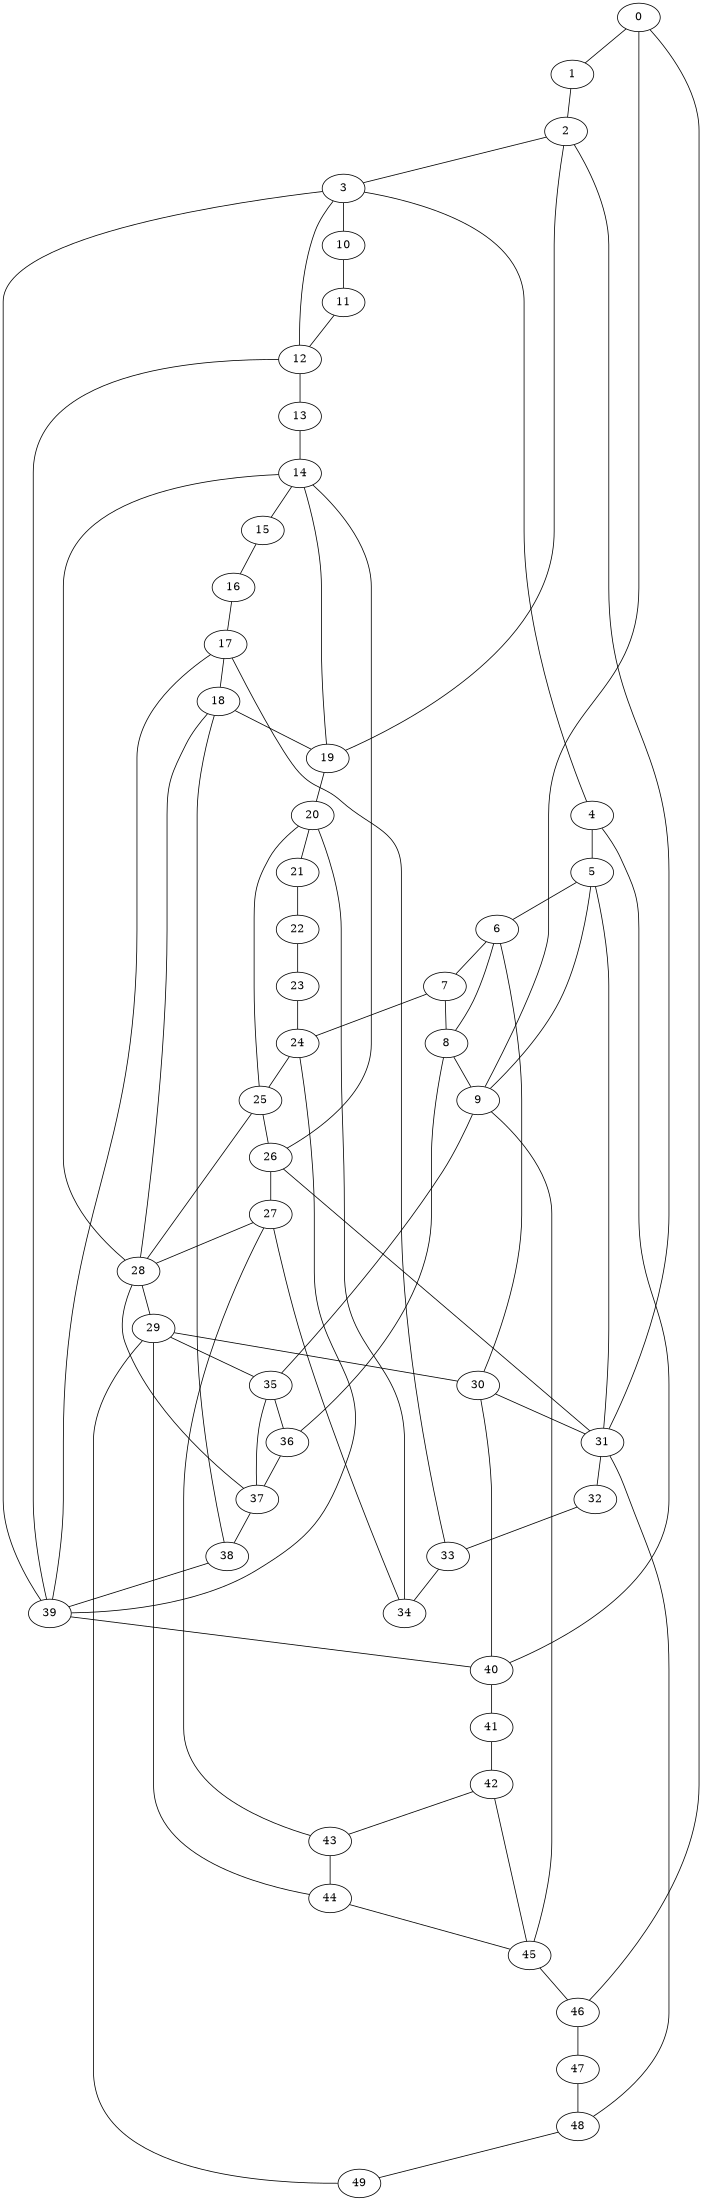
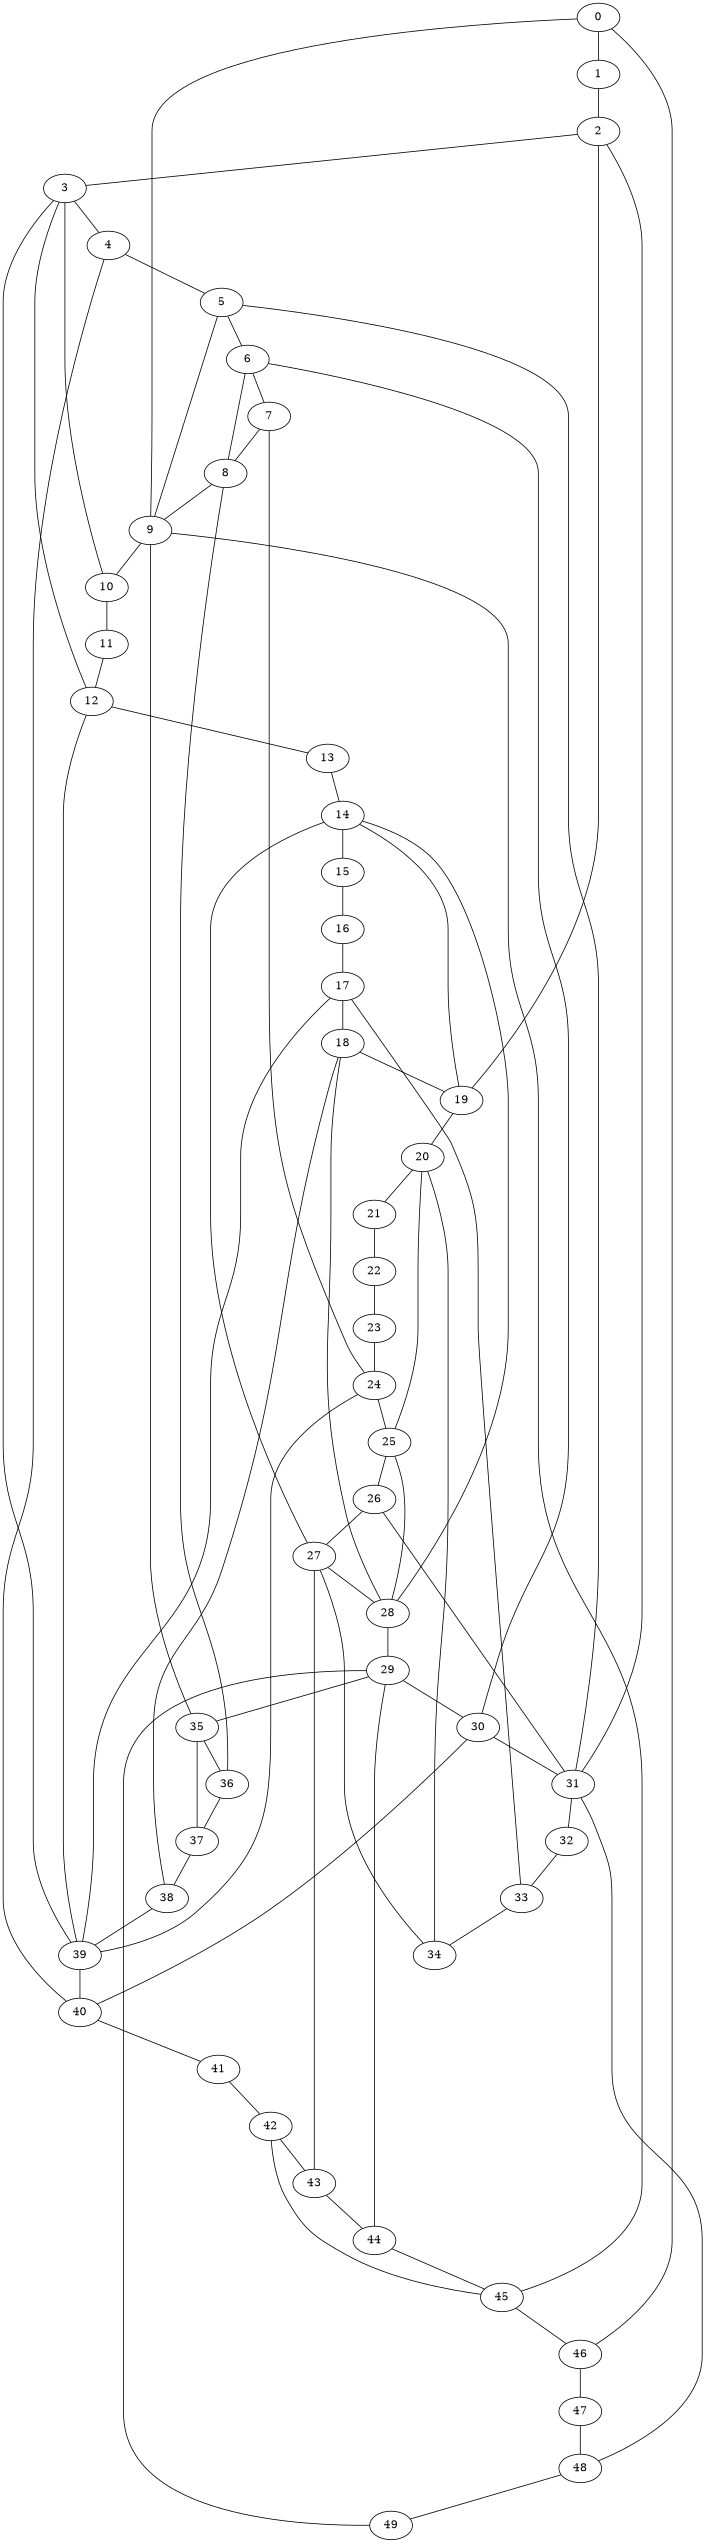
edge "9" -- "10": added
edge "14" -- "26": now "14" -- "27"
edge "28" -- "37": removed
